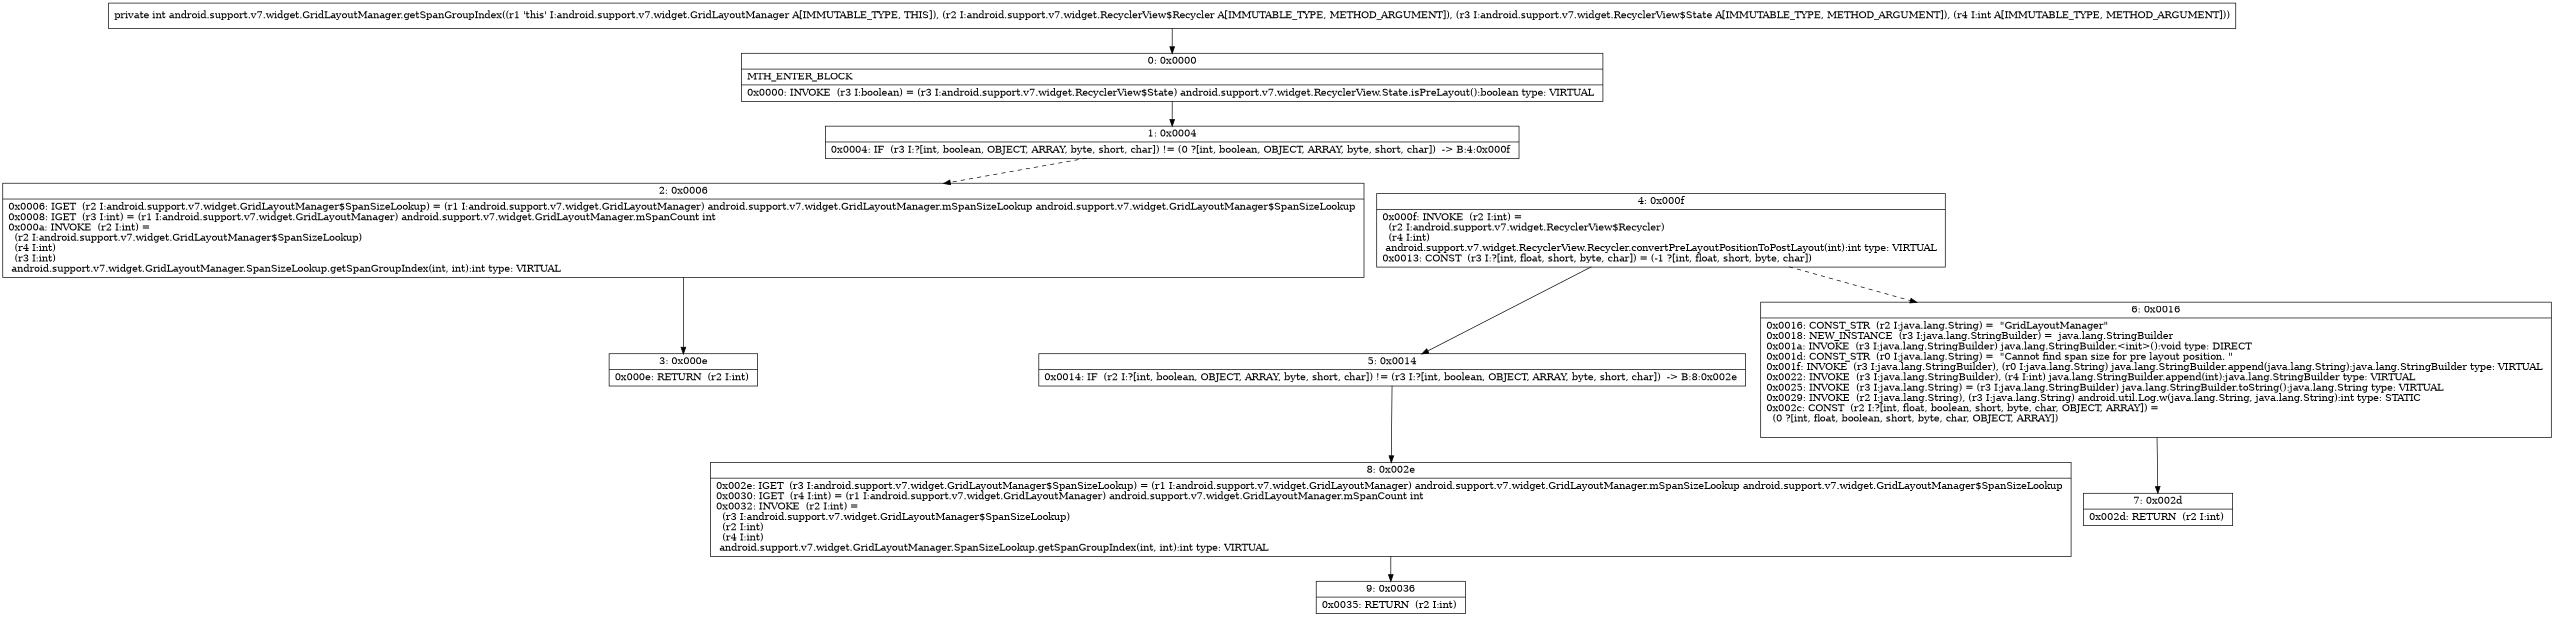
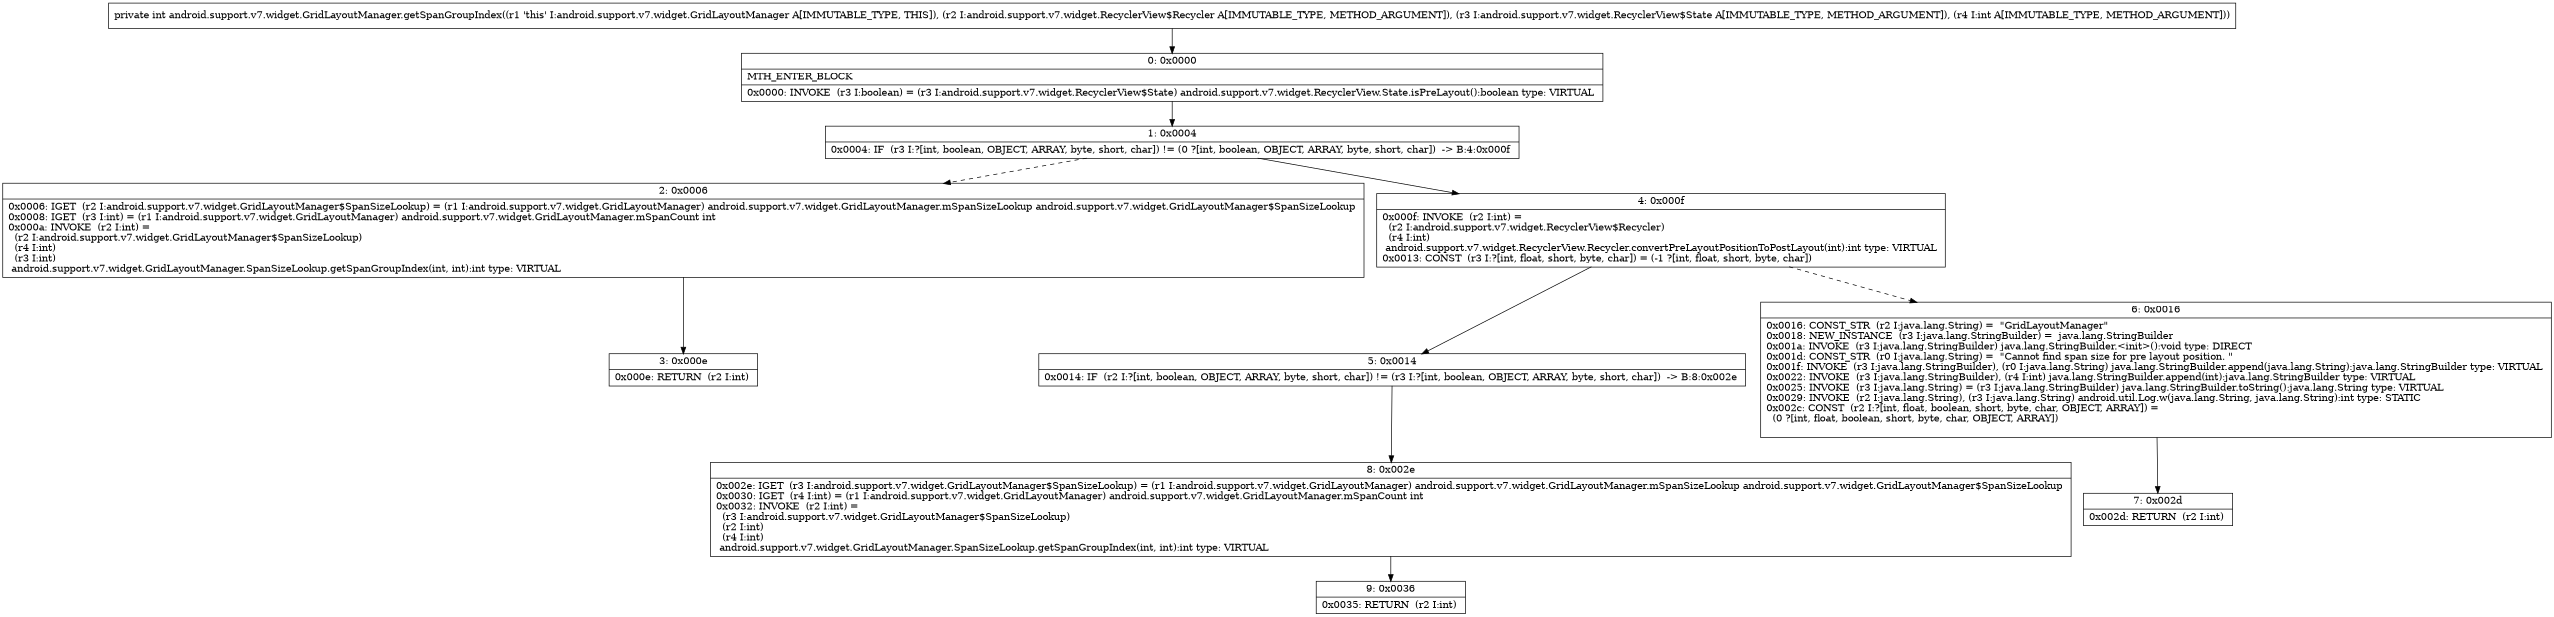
edge "1: 0x0004" -> "4: 0x000f": added
